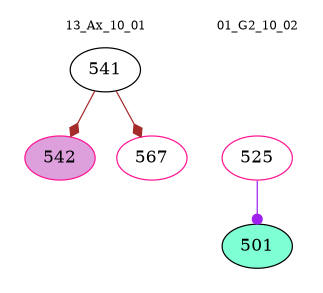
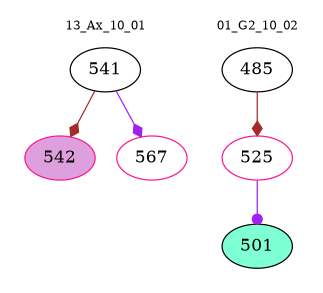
node "485": added
edge "541" -> "567": color brown -> purple
